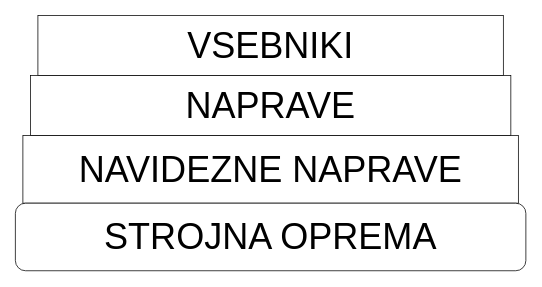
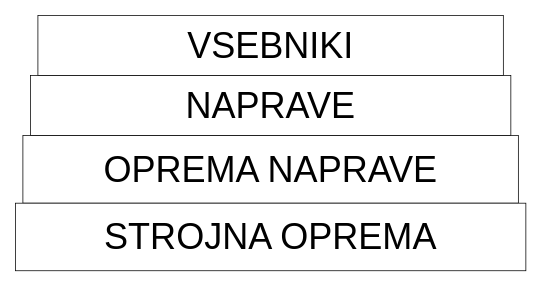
node "NAVIDEZNE NAPRAVE": label "NAVIDEZNE NAPRAVE" -> "OPREMA NAPRAVE"
node "STROJNA OPREMA": shape rounded rectangle -> rectangle
